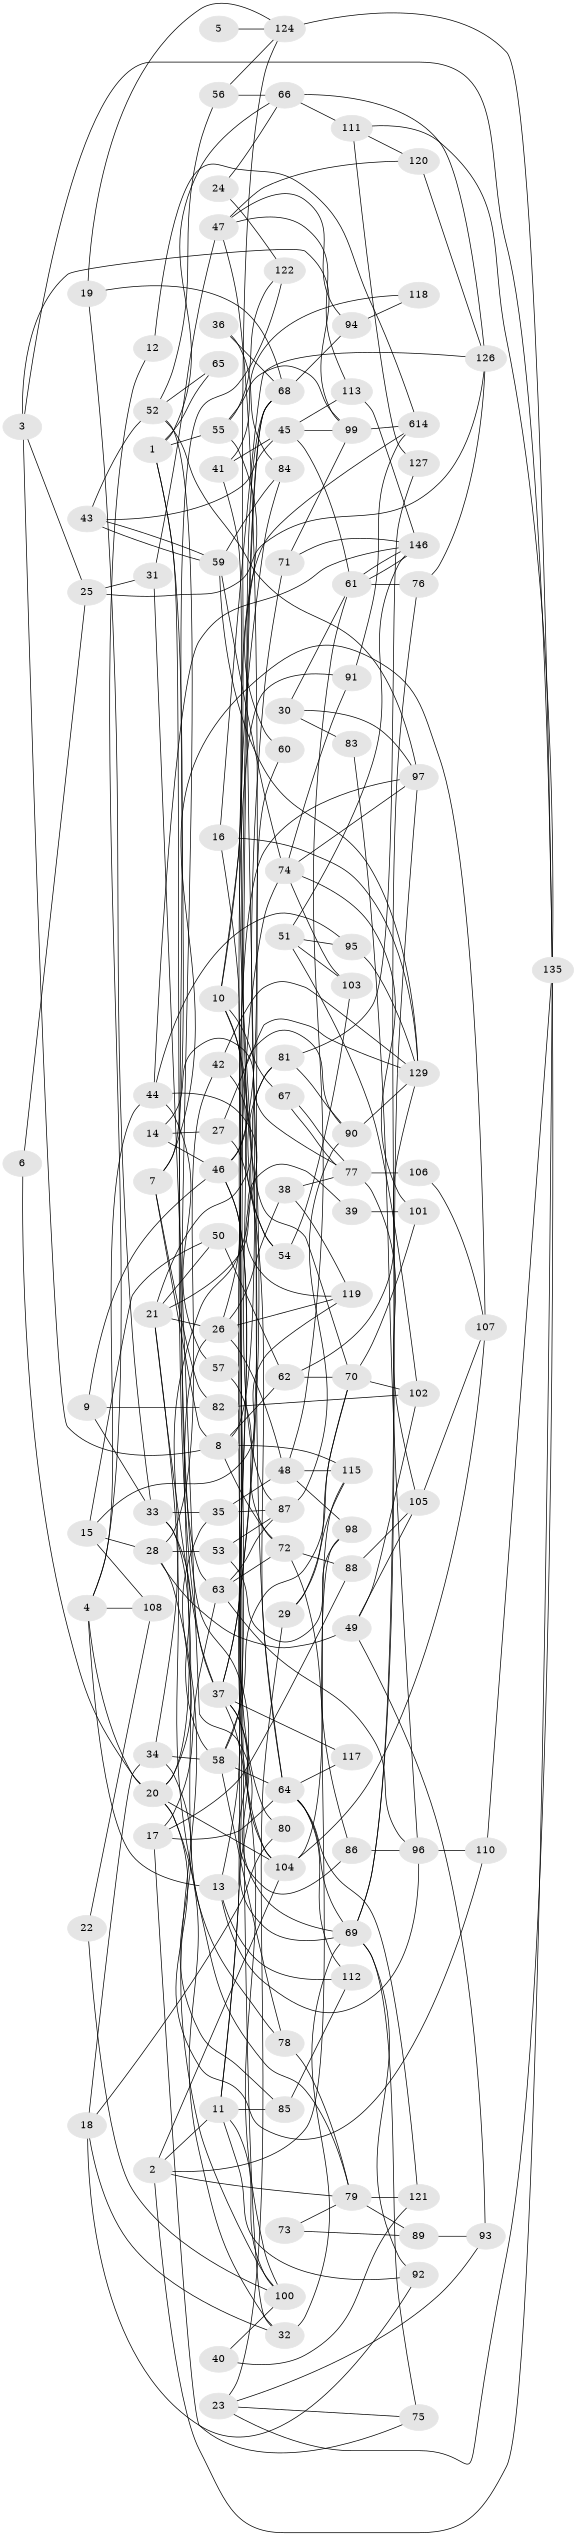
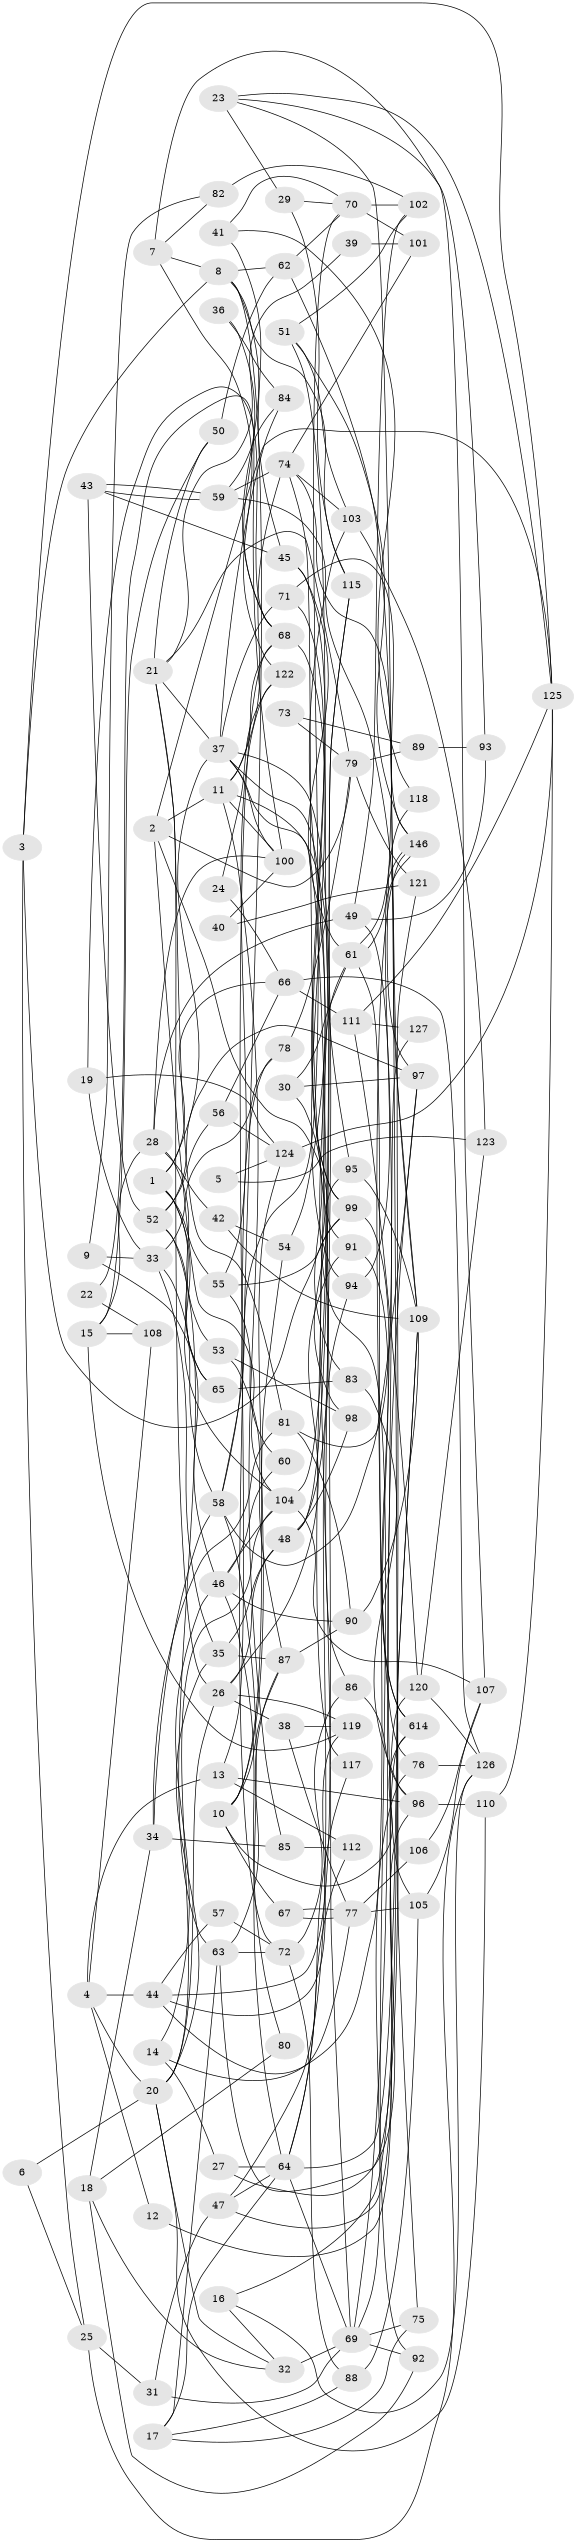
node "113": removed
node "135": label "135" -> "125"
node "129": label "129" -> "109"
node "123": added
edge "83" -- "65": added
